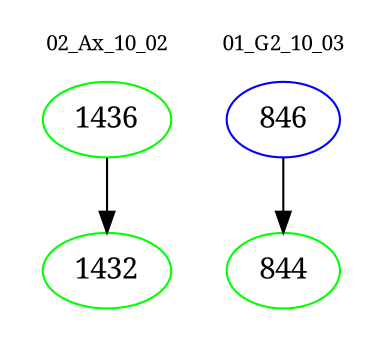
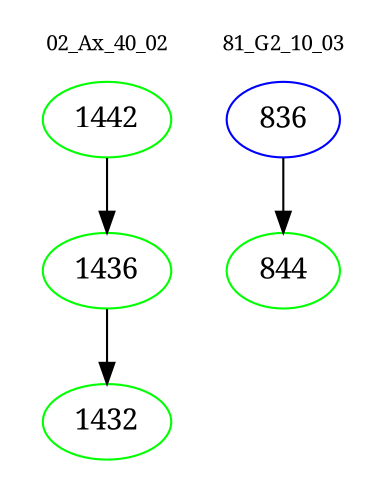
cluster "02_Ax_10_02": label "02_Ax_10_02" -> "02_Ax_40_02"
cluster "01_G2_10_03": label "01_G2_10_03" -> "81_G2_10_03"
node "1442": added
node "846": label "846" -> "836"
